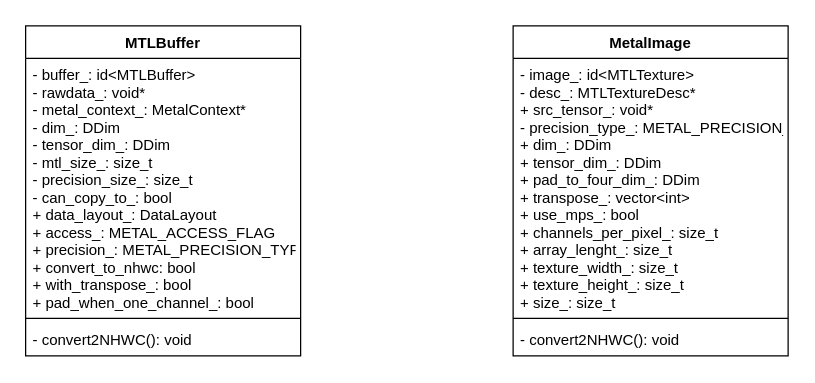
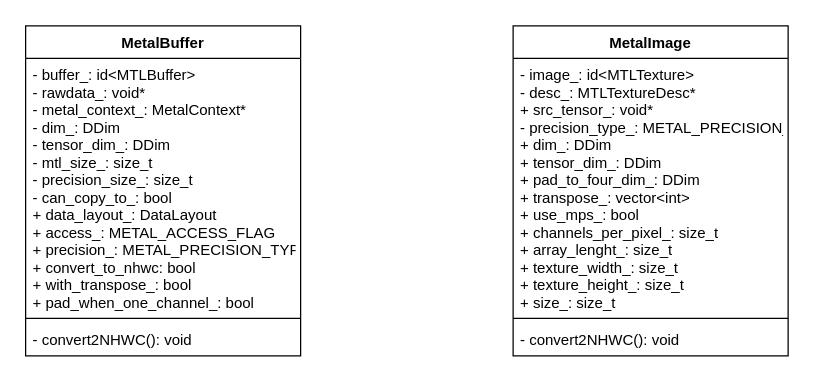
node "MTLBuffer": label "MTLBuffer" -> "MetalBuffer"
